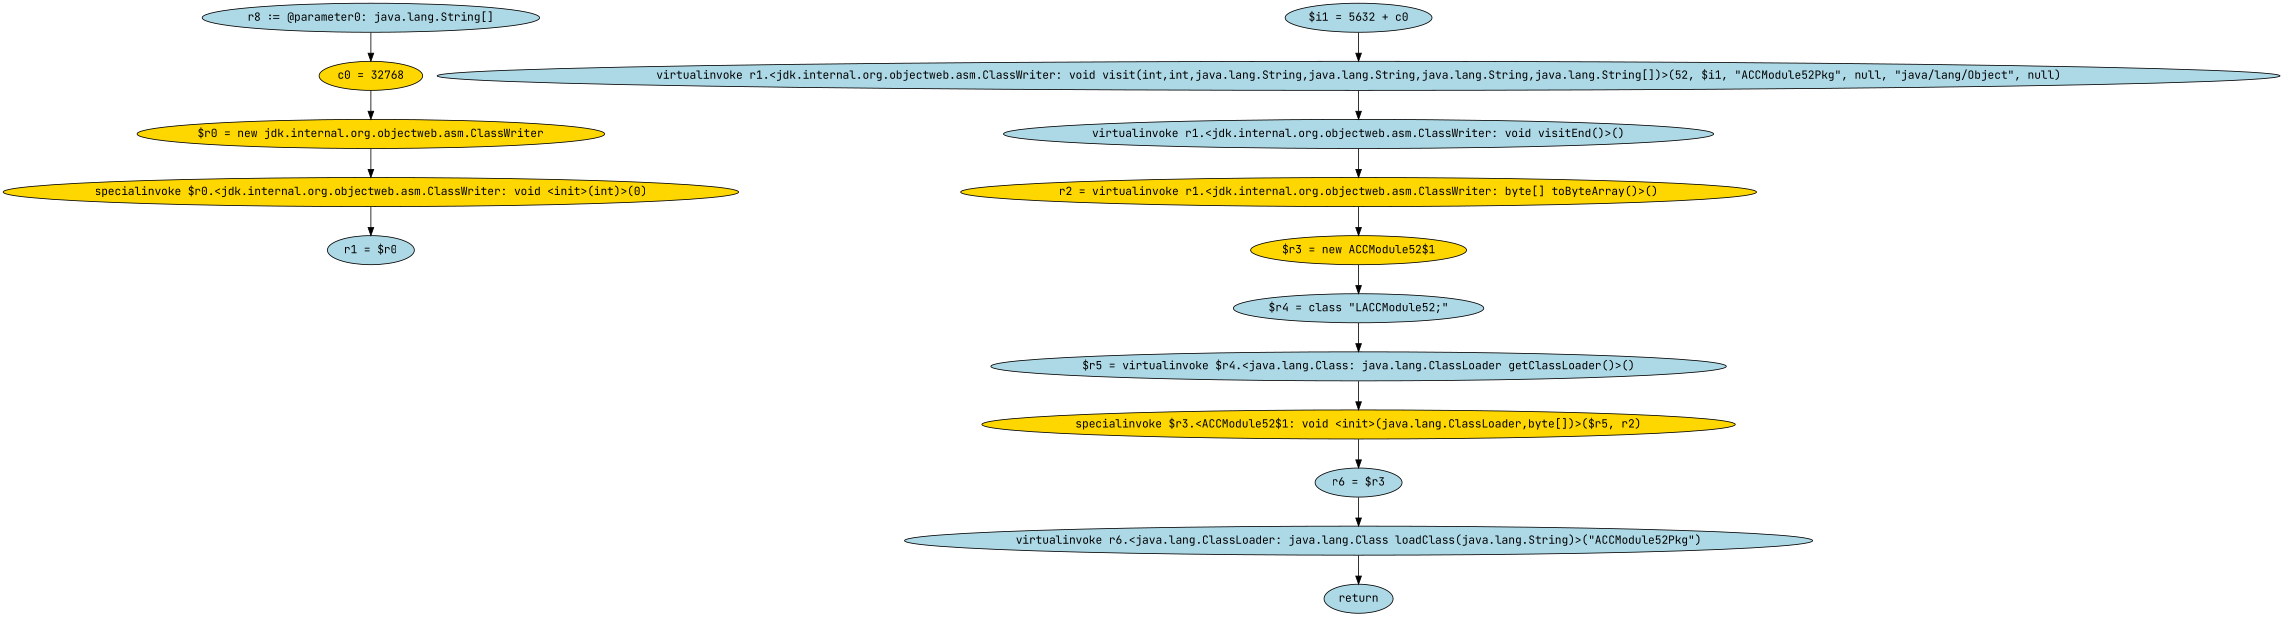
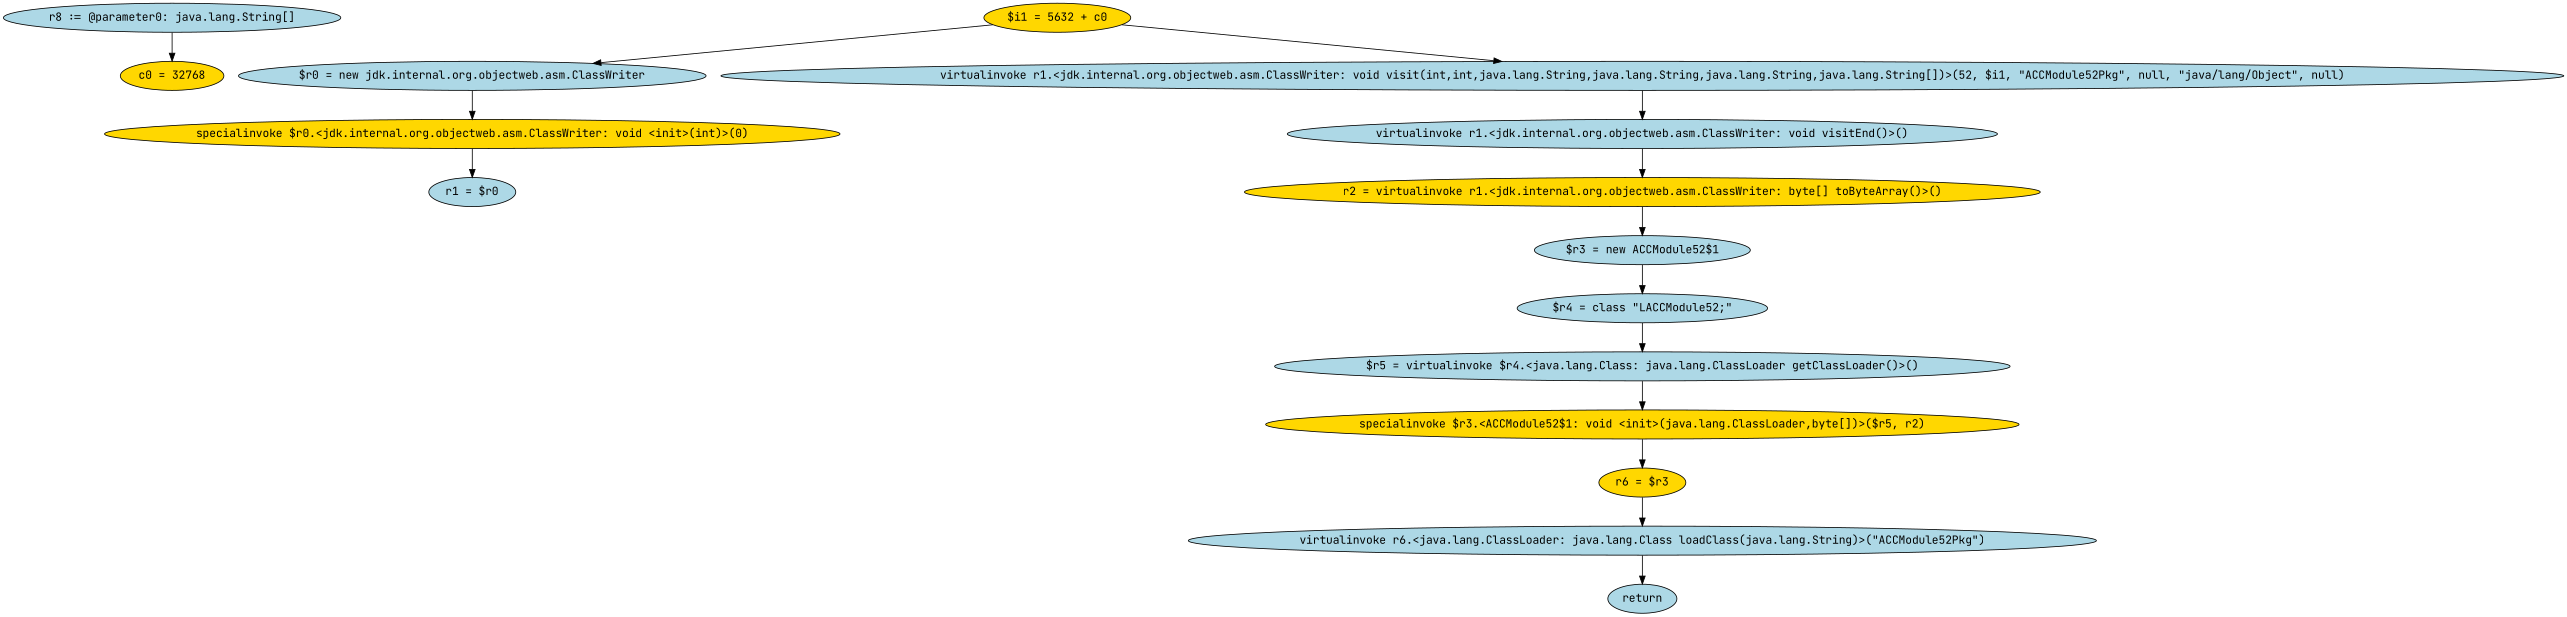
node "$i1 = 5632 + c0": fillcolor lightblue -> gold
edge "c0 = 32768" -> "$r0 = new jdk.internal.org.objectweb.asm.ClassWriter": now "$i1 = 5632 + c0" -> "$r0 = new jdk.internal.org.objectweb.asm.ClassWriter"
node "$r0 = new jdk.internal.org.objectweb.asm.ClassWriter": fillcolor gold -> lightblue
node "$r3 = new ACCModule52$1": fillcolor gold -> lightblue
node "r6 = $r3": fillcolor lightblue -> gold
